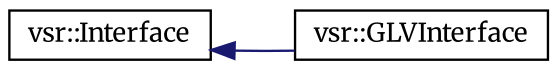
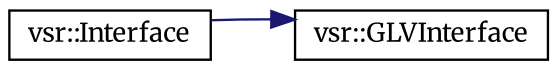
edge "vsr::GLVInterface" -> "vsr::Interface": reversed
